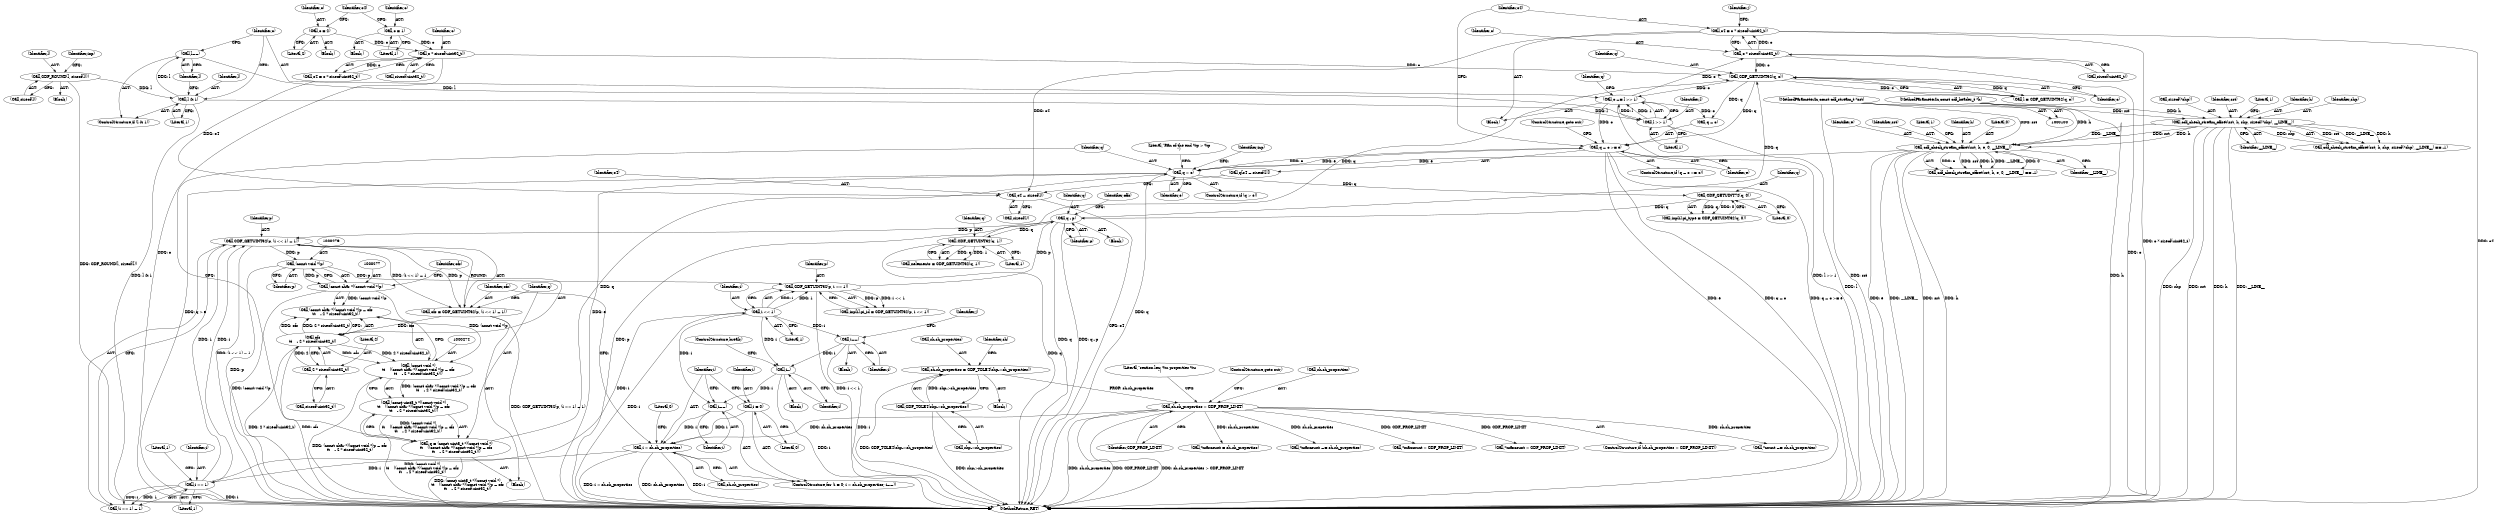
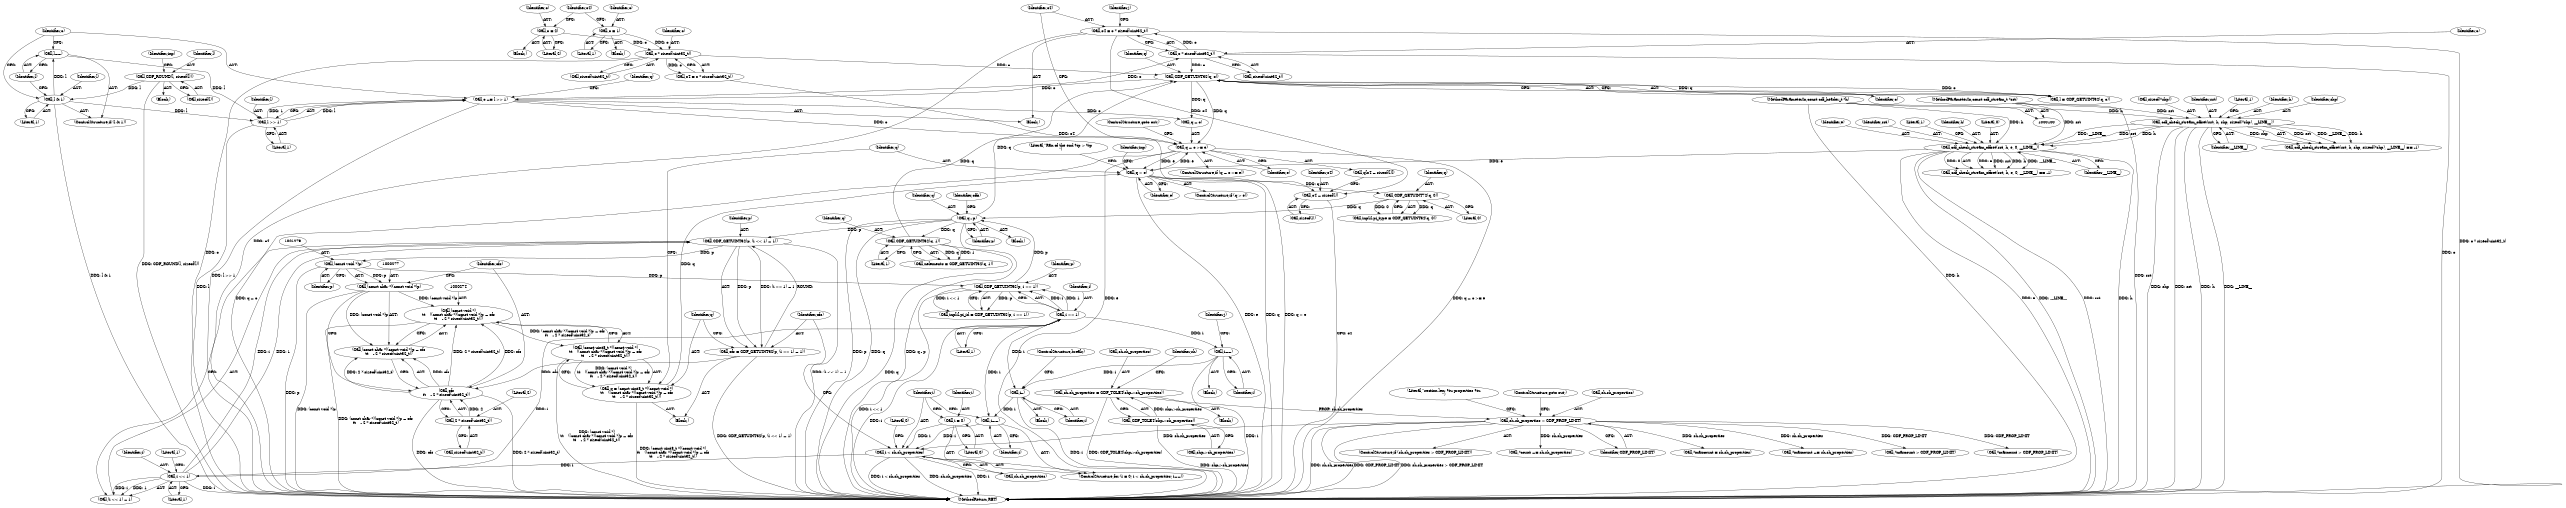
node "1000279": label "1000279" -> "1001279"
edge "(Call,(const char *)(const void *)p)" -> "(Call,(const void *)p)": now "(Call,(const char *)(const void *)p)" -> "(Call,ofs tt    - 2 * sizeof(uint32_t))"
